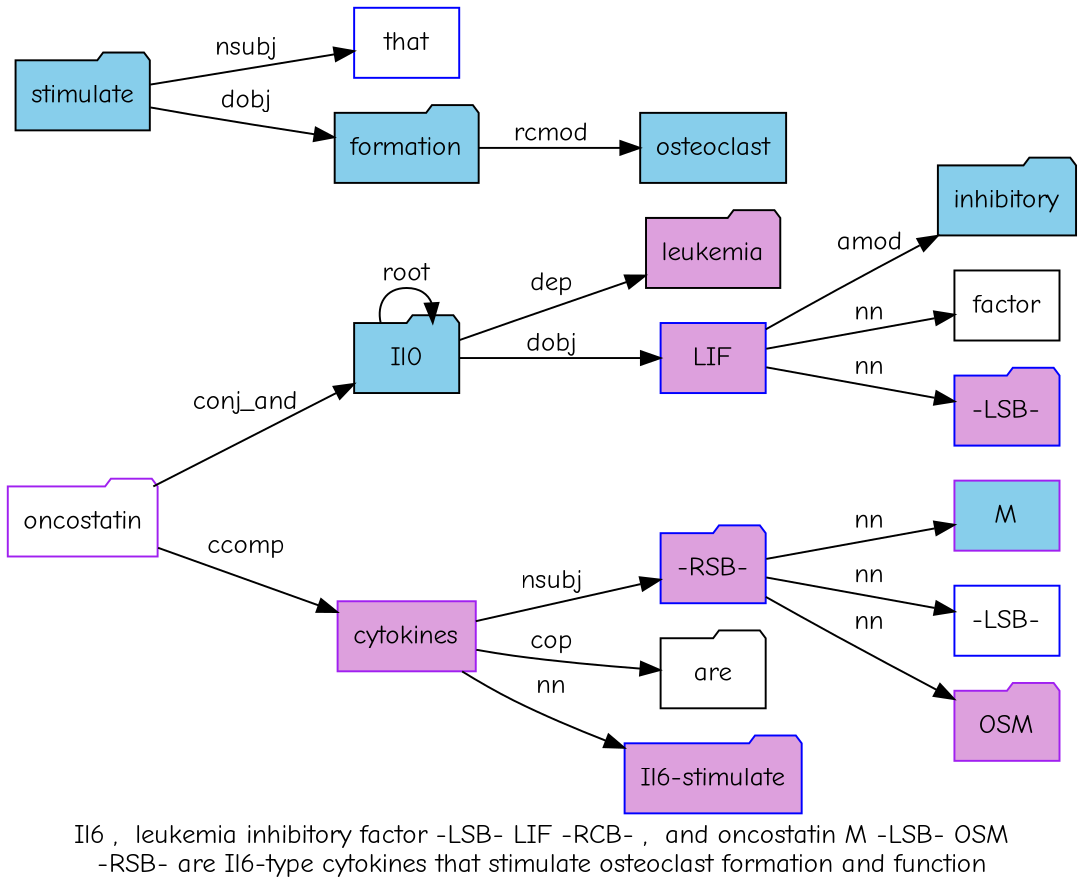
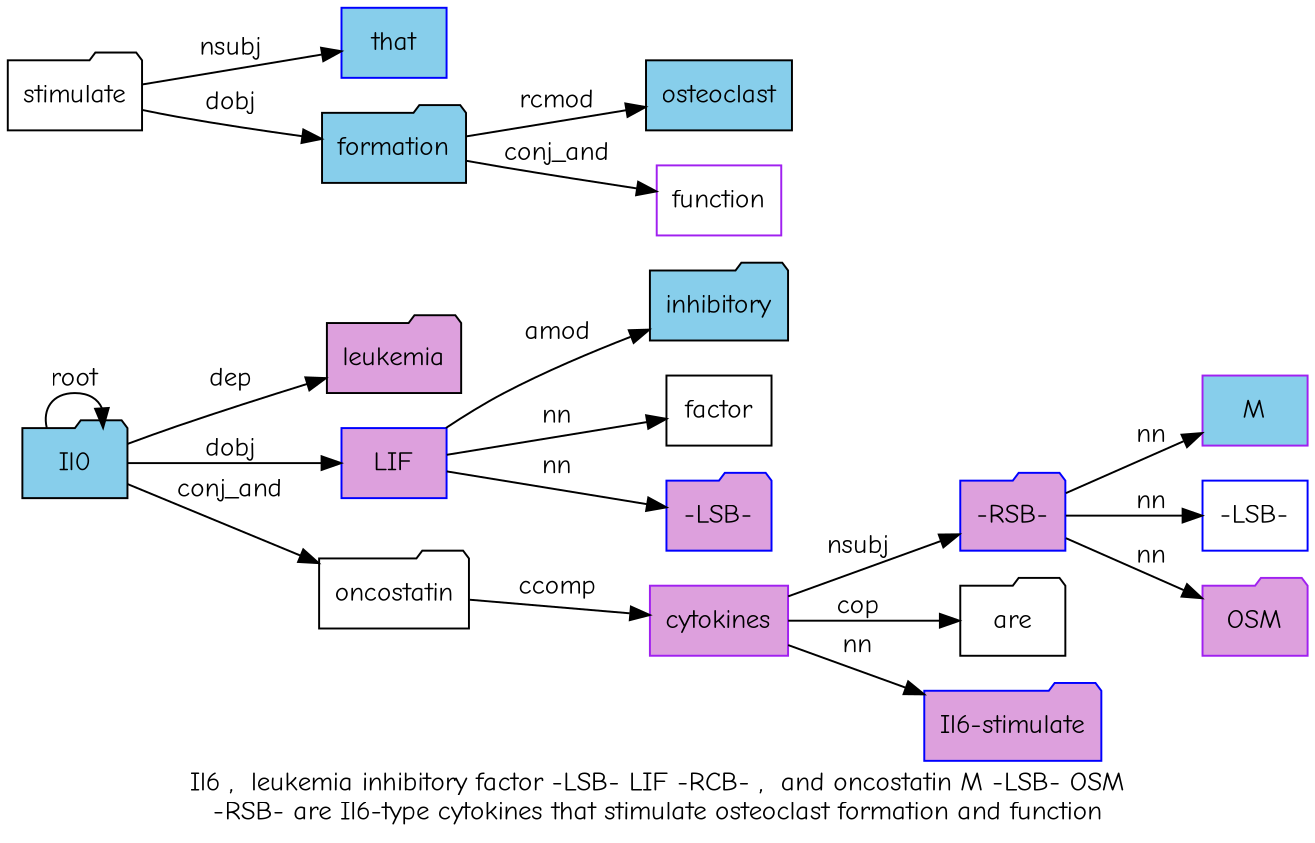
node "that": fillcolor white -> skyblue
node "stimulate": fillcolor skyblue -> white
node "function": added
edge "oncostatin" -> "Il0": reversed
node "oncostatin": color purple -> black
